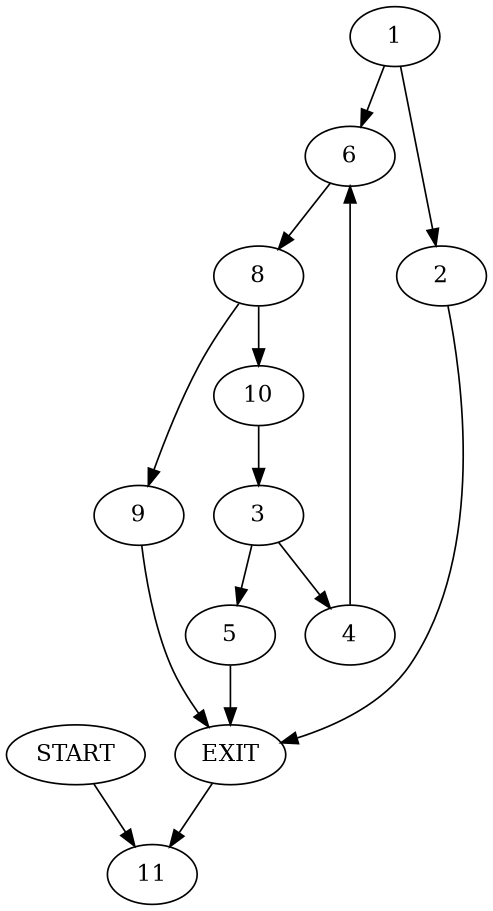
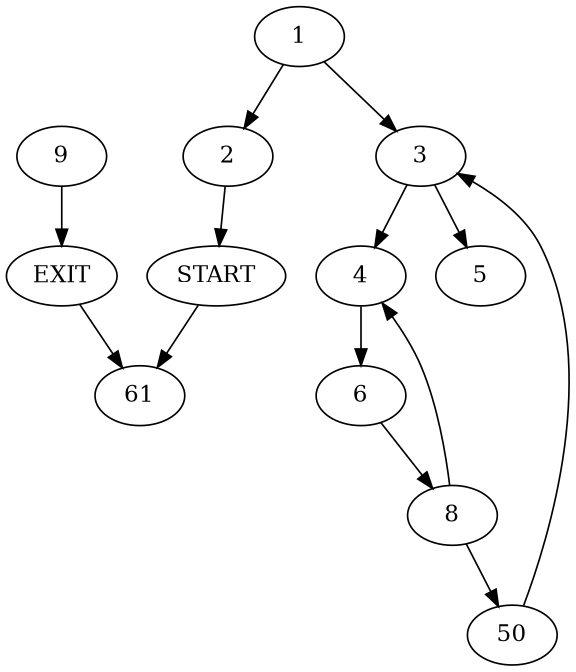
edge "1" -> "6": now "1" -> "3"
edge "8" -> "9": now "8" -> "4"
node "10": label "10" -> "50"
edge "2" -> "EXIT": now "2" -> "START"
edge "5" -> "EXIT": removed
node "11": label "11" -> "61"
